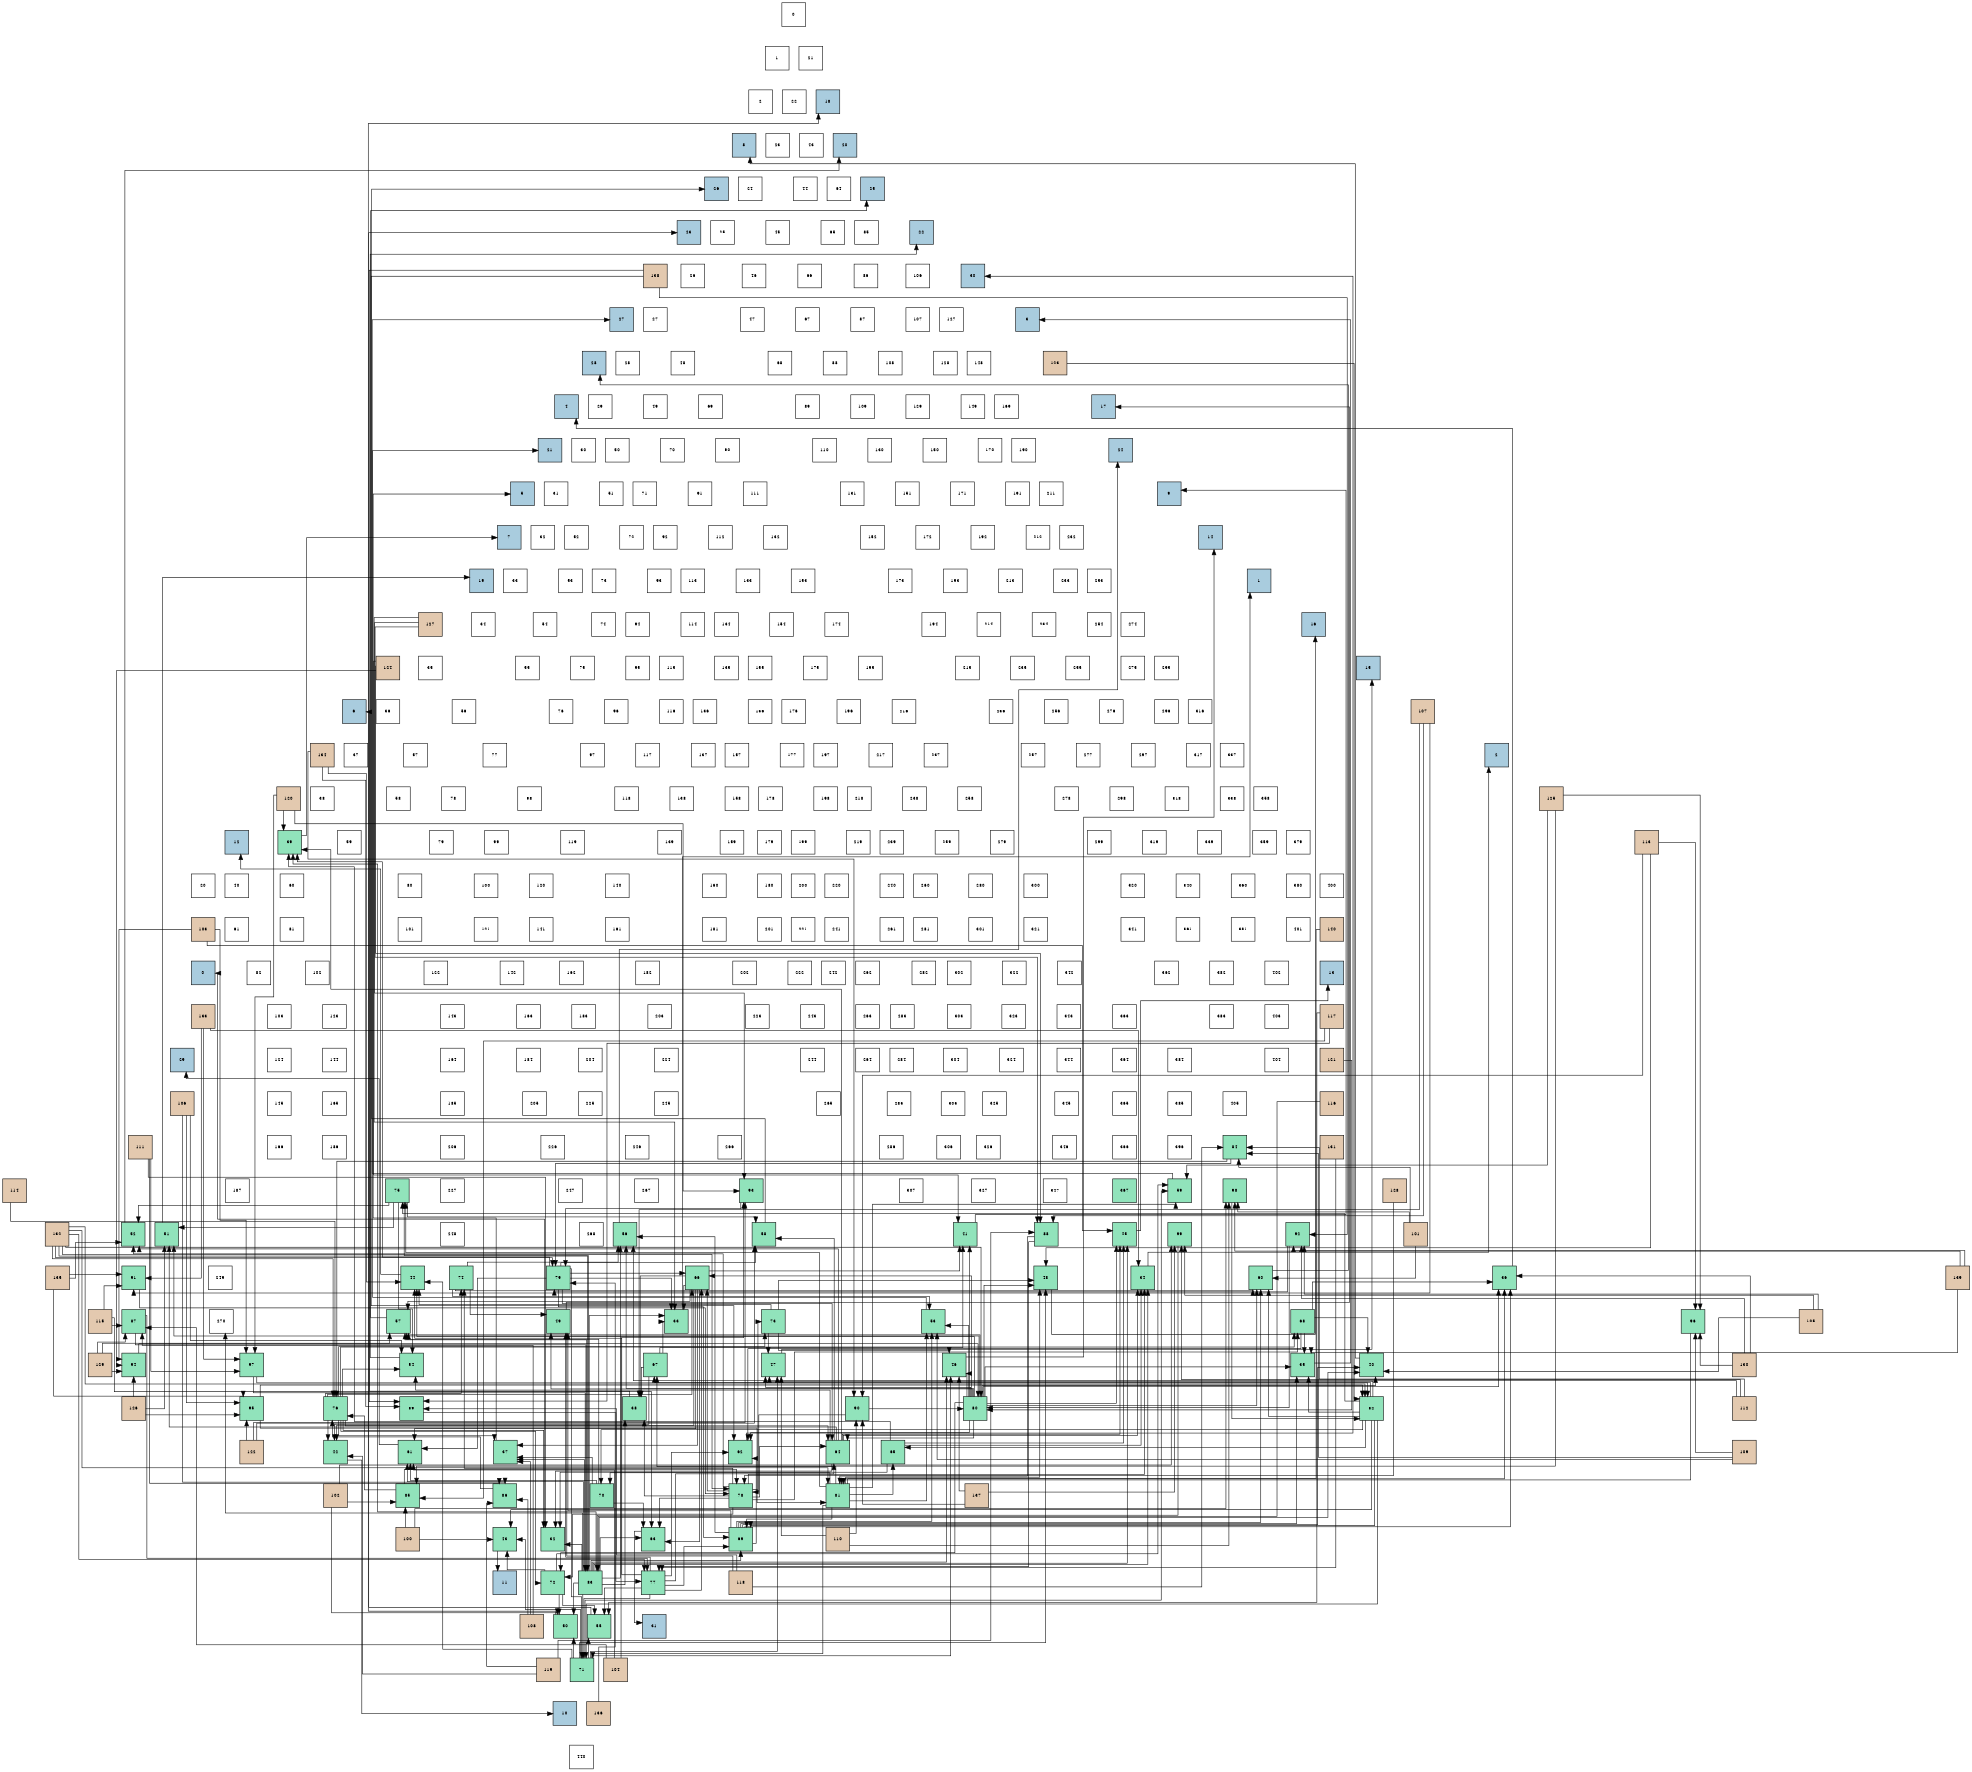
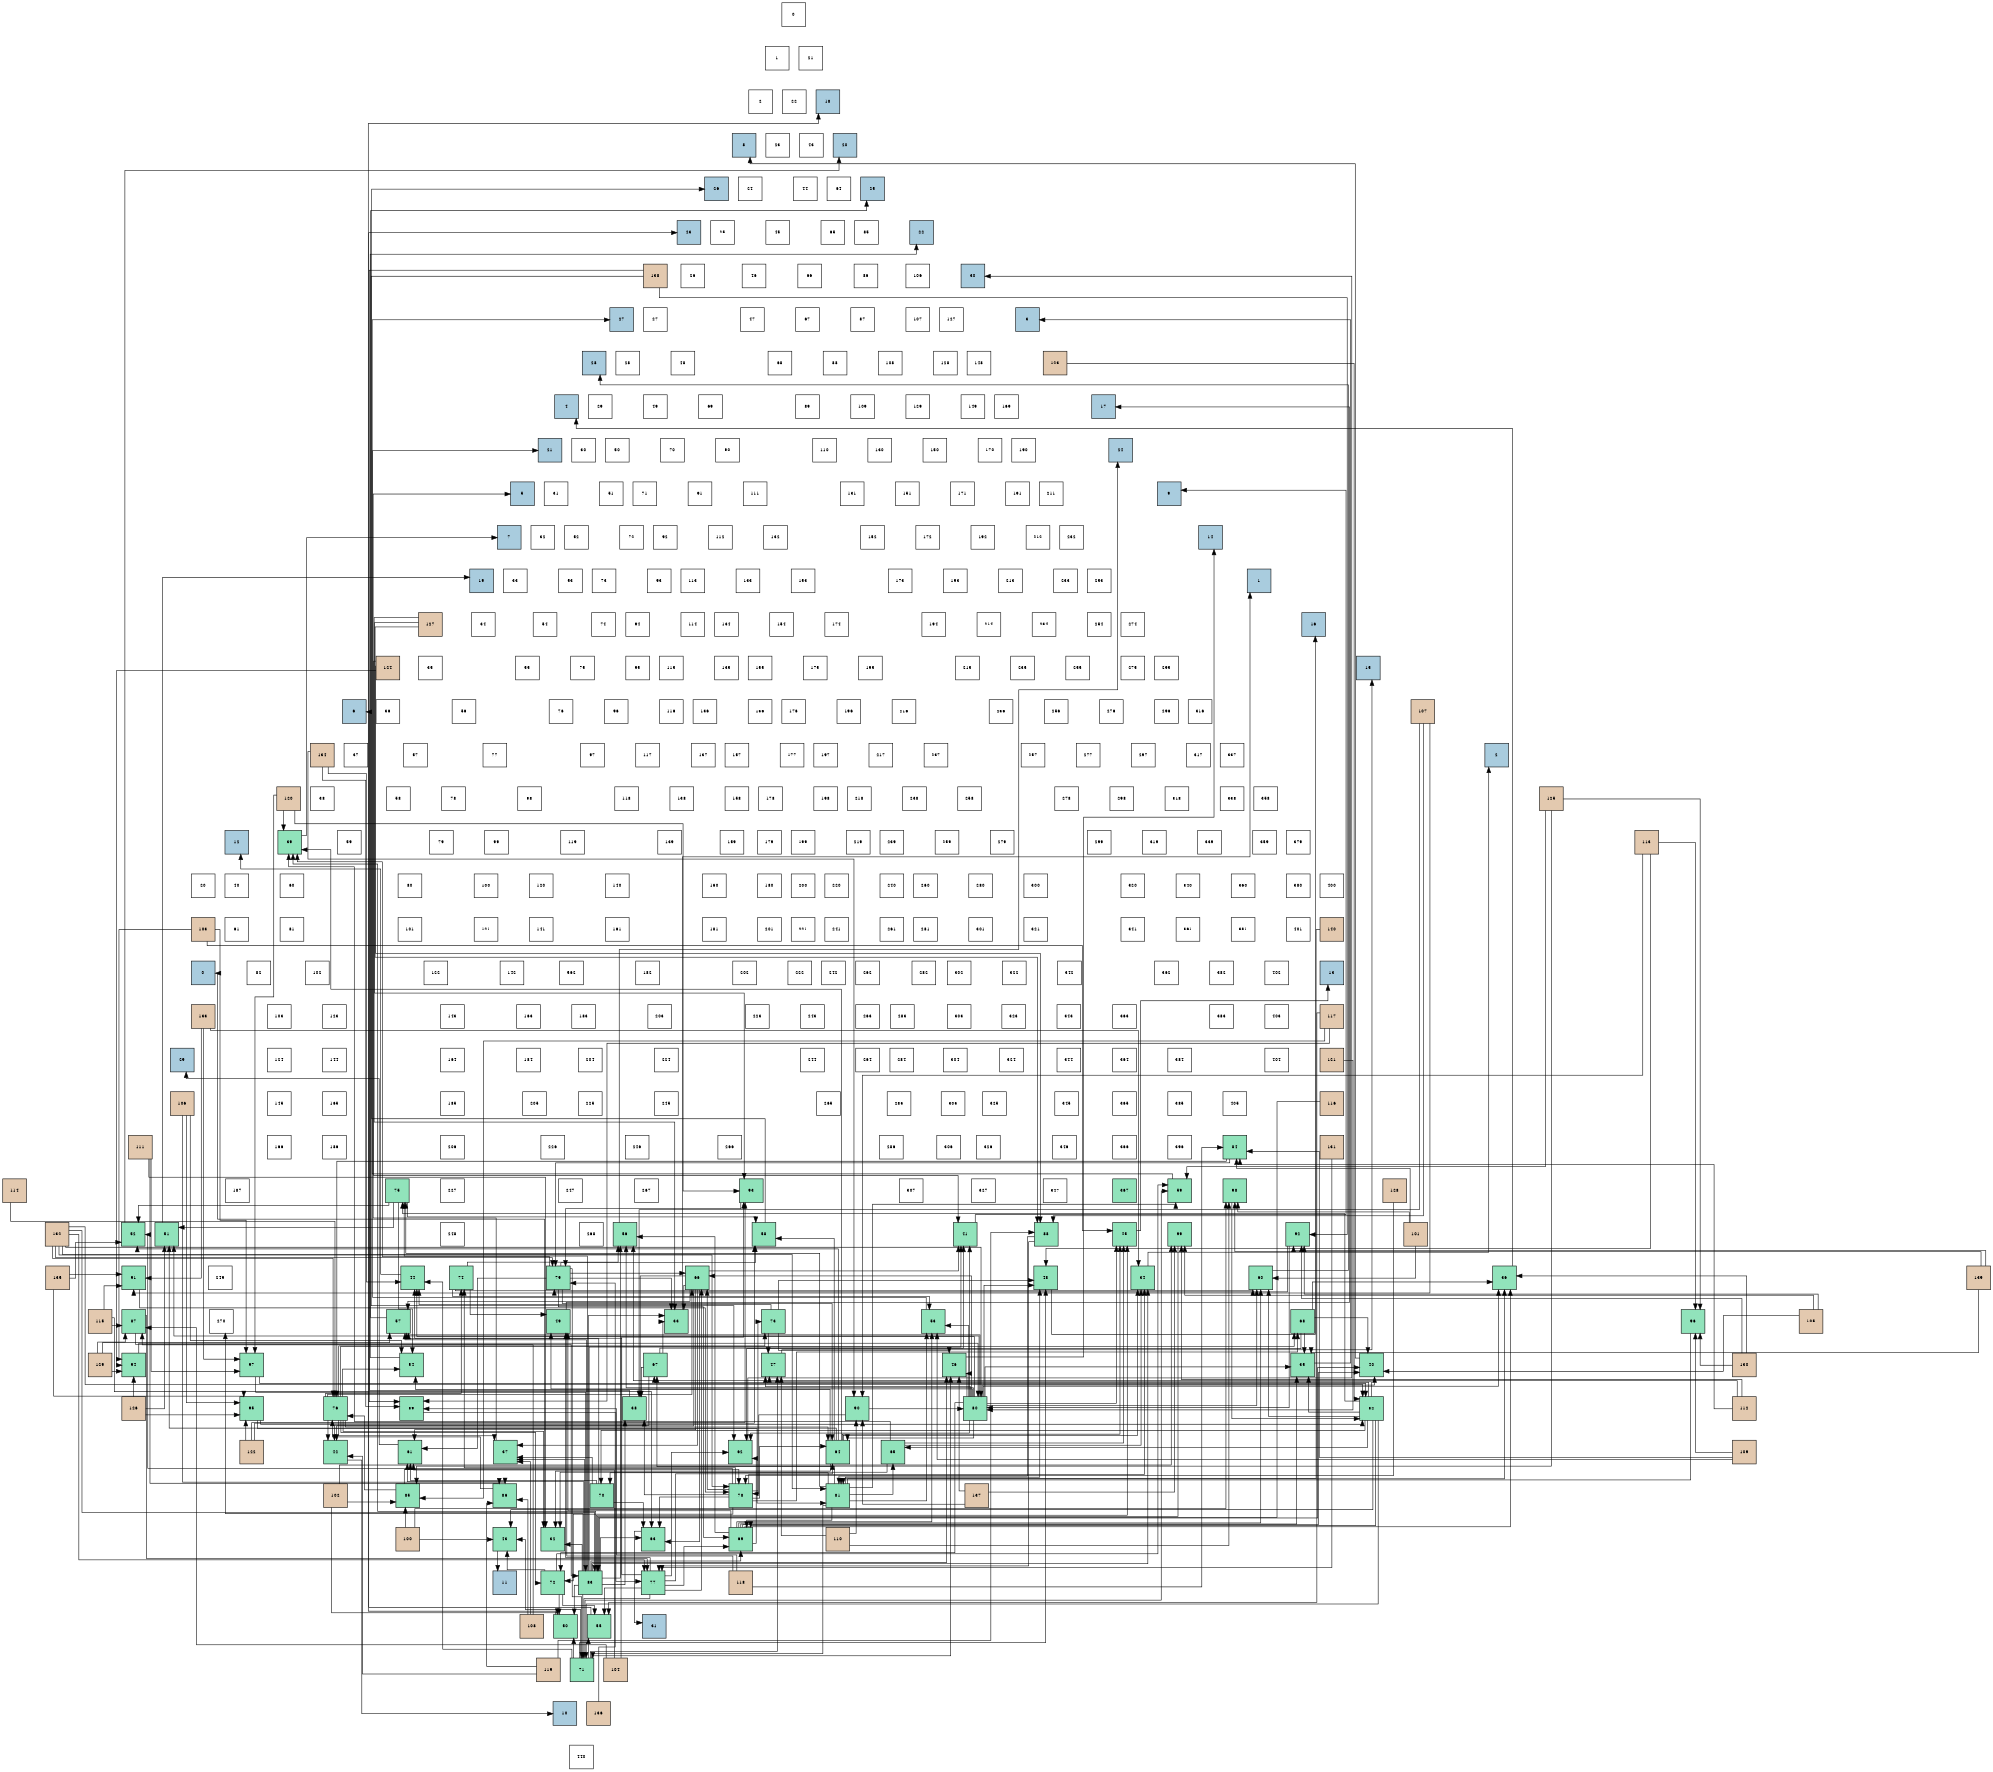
node "162": label "162" -> "562"
edge "83" -> "41": added
